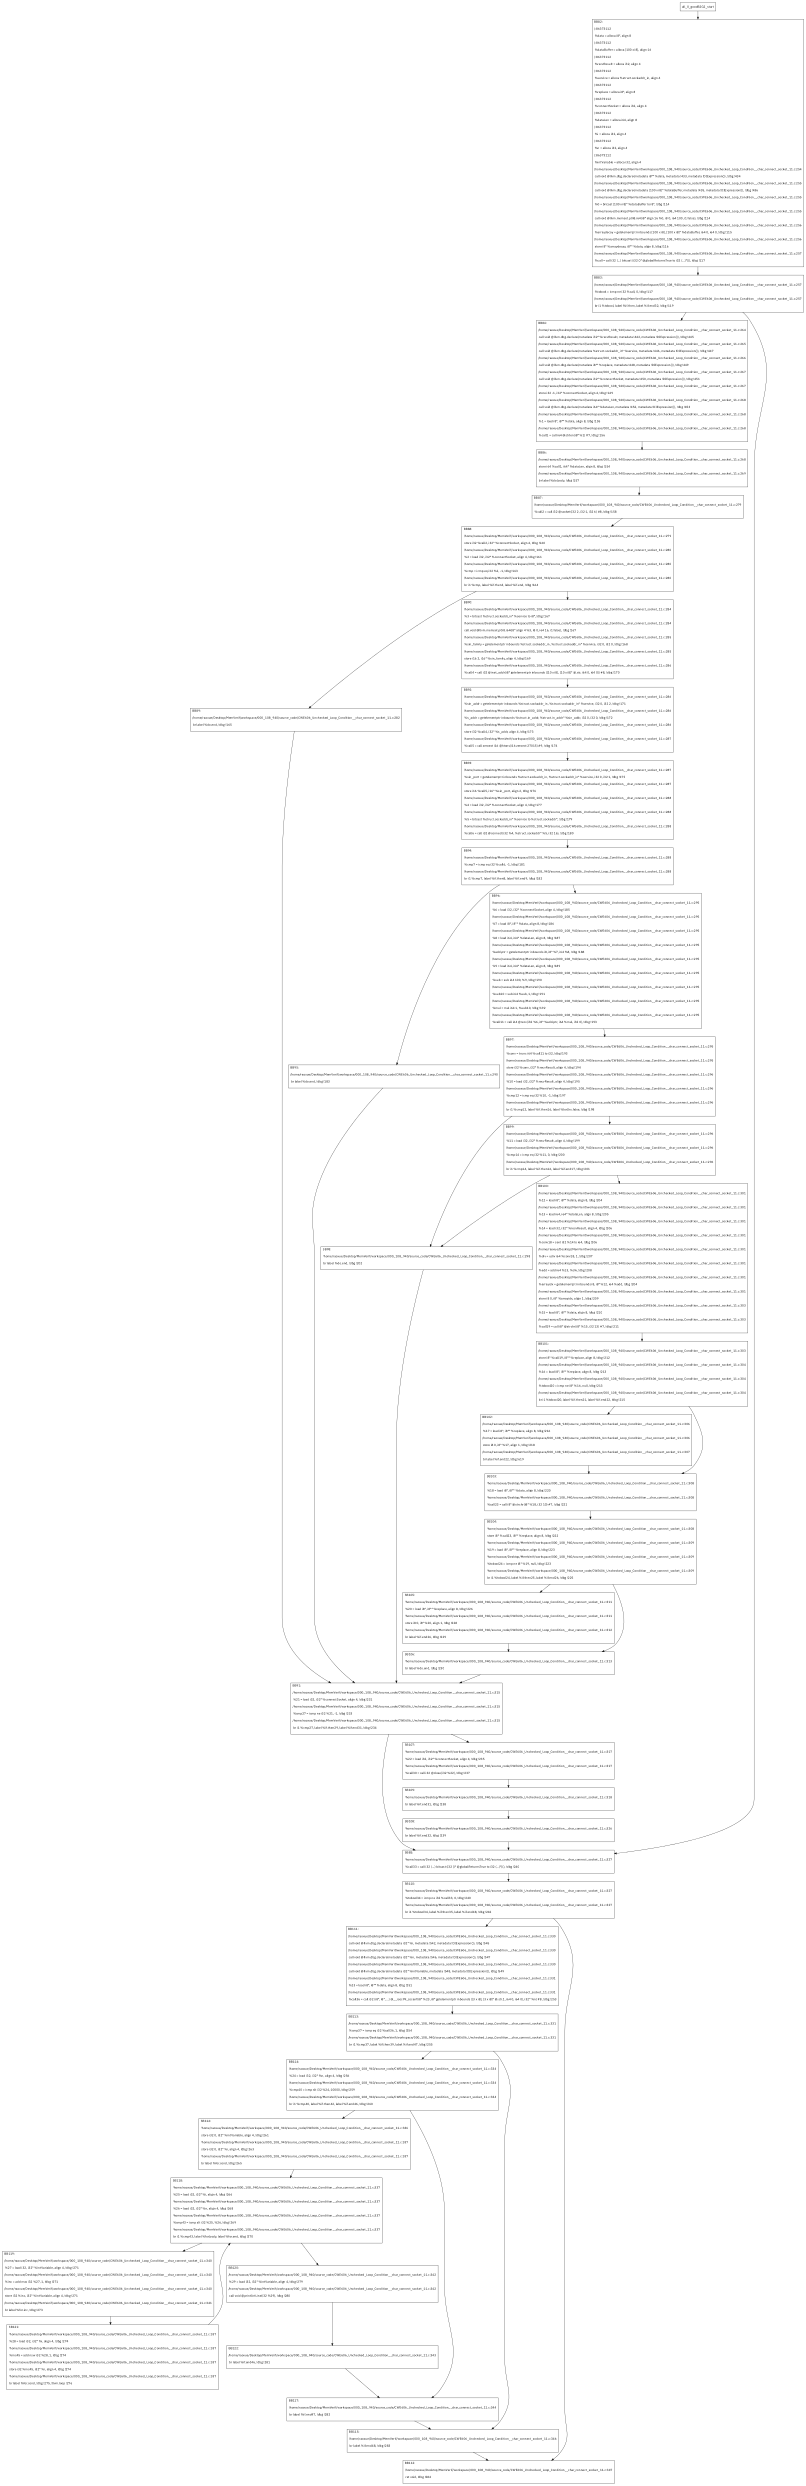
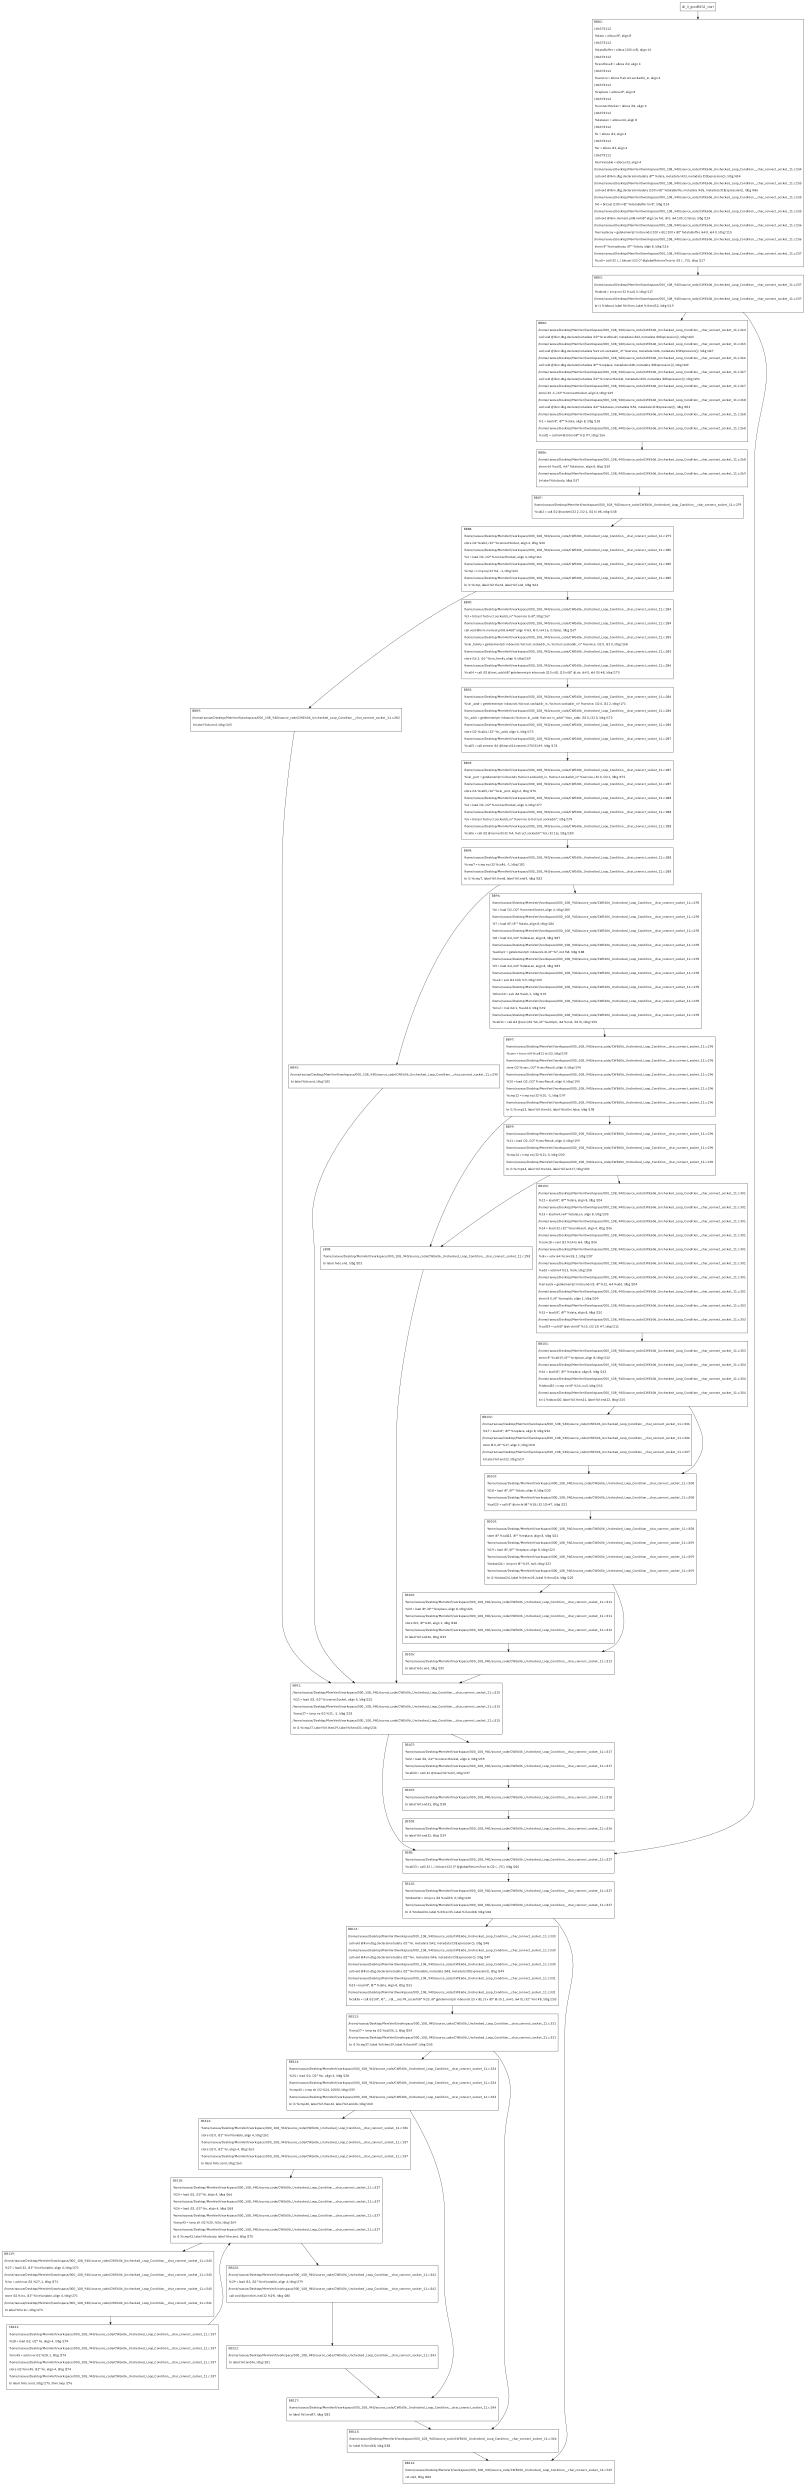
node "BB96:": text "%sub10 = sub i64 %sub, 1, !dbg !191" -> "%then10 = sub i64 %sub, 1, !dbg !191"
